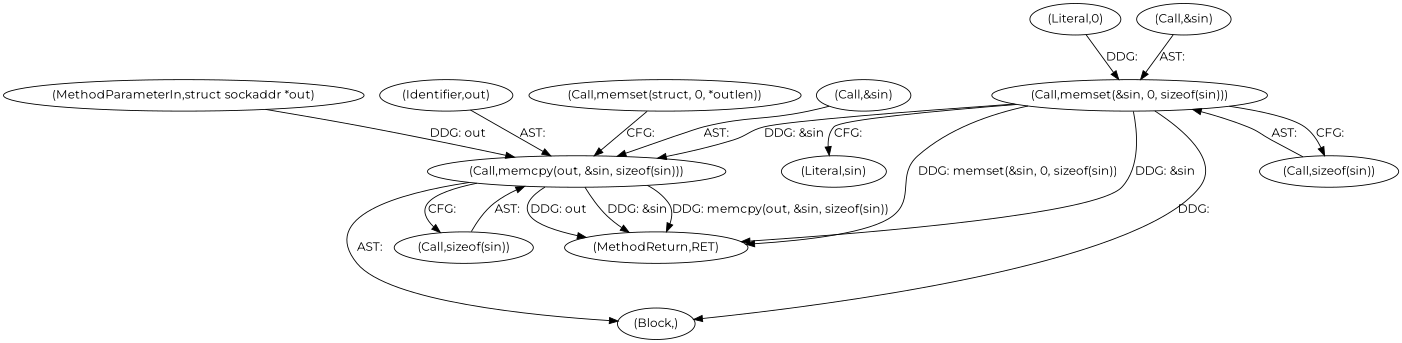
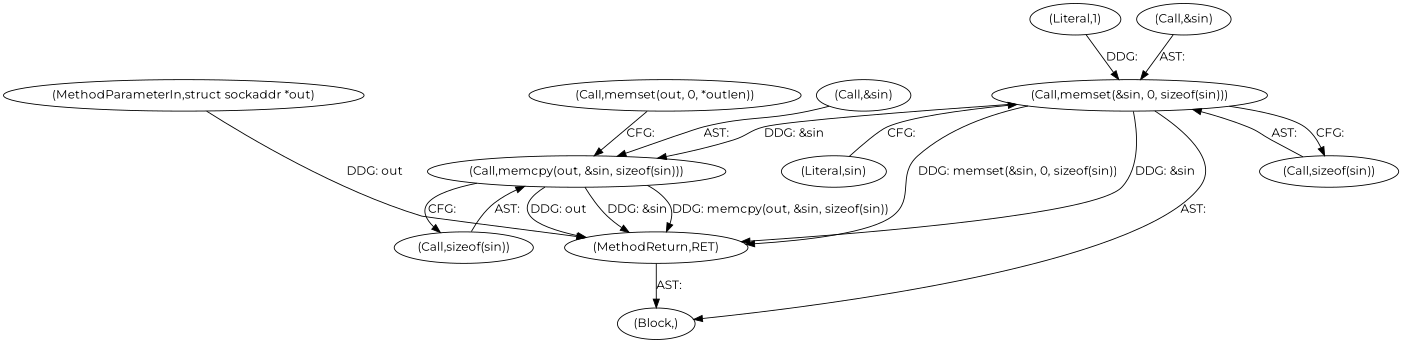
node "(Literal,0)": label "(Literal,0)" -> "(Literal,1)"
node "(Identifier,out)": removed
node "(Call,memset(struct, 0, *outlen))": label "(Call,memset(struct, 0, *outlen))" -> "(Call,memset(out, 0, *outlen))"
edge "(Call,memset(&sin, 0, sizeof(sin)))" -> "(Literal,sin)": reversed
edge "(MethodParameterIn,struct sockaddr *out)" -> "(Call,memcpy(out, &sin, sizeof(sin)))": now "(MethodParameterIn,struct sockaddr *out)" -> "(MethodReturn,RET)"
edge "(Call,memset(&sin, 0, sizeof(sin)))" -> "(Block,)": label "DDG: " -> "AST: "
edge "(Call,memcpy(out, &sin, sizeof(sin)))" -> "(Block,)": now "(MethodReturn,RET)" -> "(Block,)"
